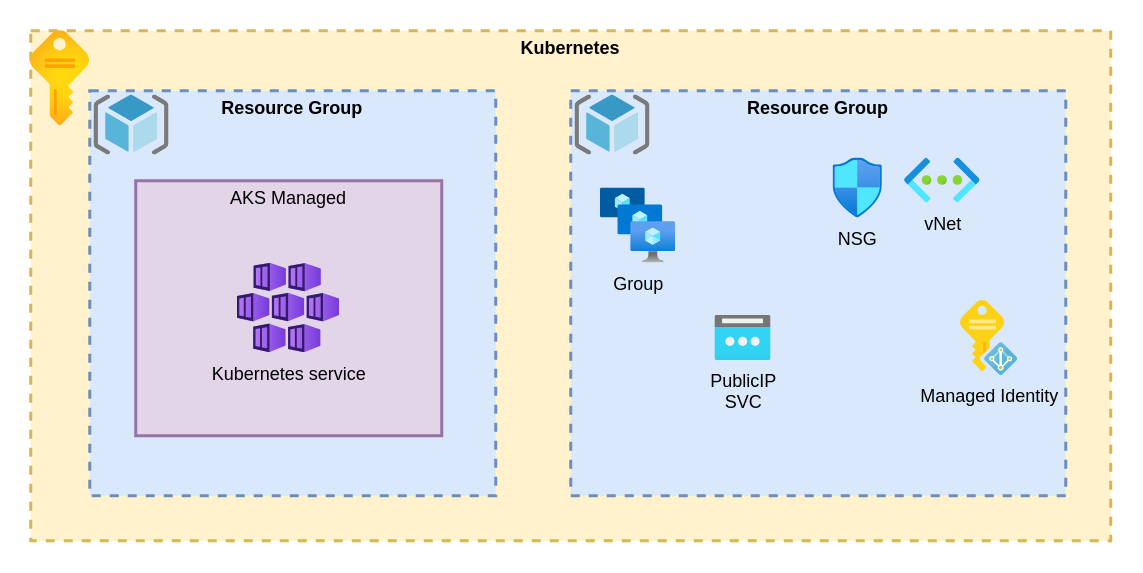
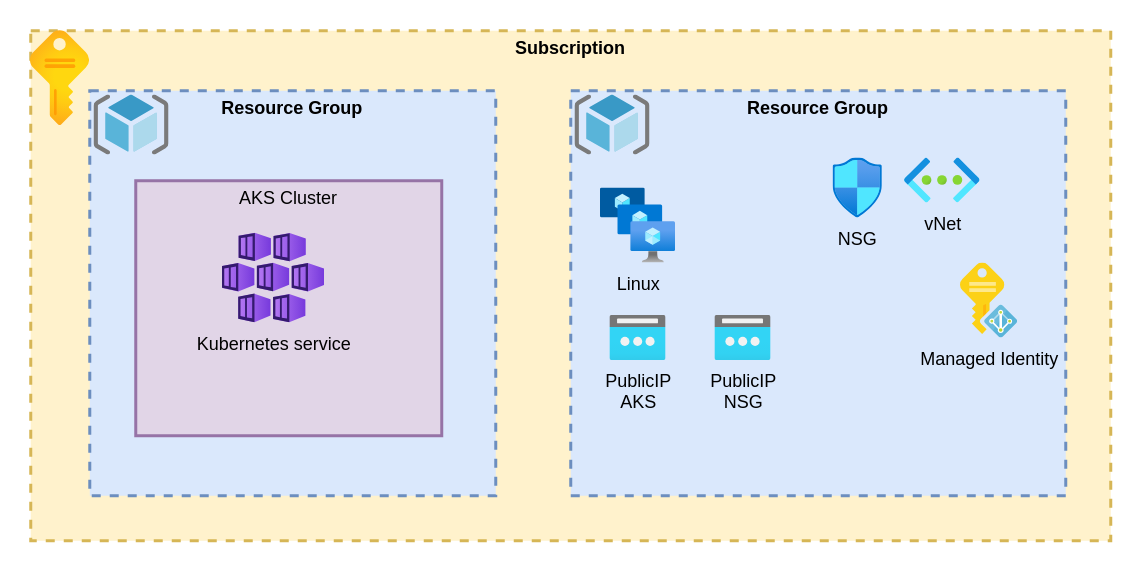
node "Kubernetes": label "Kubernetes" -> "Subscription"
node "AKS Managed": label "AKS Managed" -> "AKS Cluster"
node "Group": label "Group" -> "Linux"
node "Kubernetes service": moved (289, 308) -> (274, 278)
node "PublicIP AKS": added
node "Managed Identity": moved (989, 338) -> (989, 301)
node "PublicIP SVC": label "PublicIP SVC" -> "PublicIP NSG"
